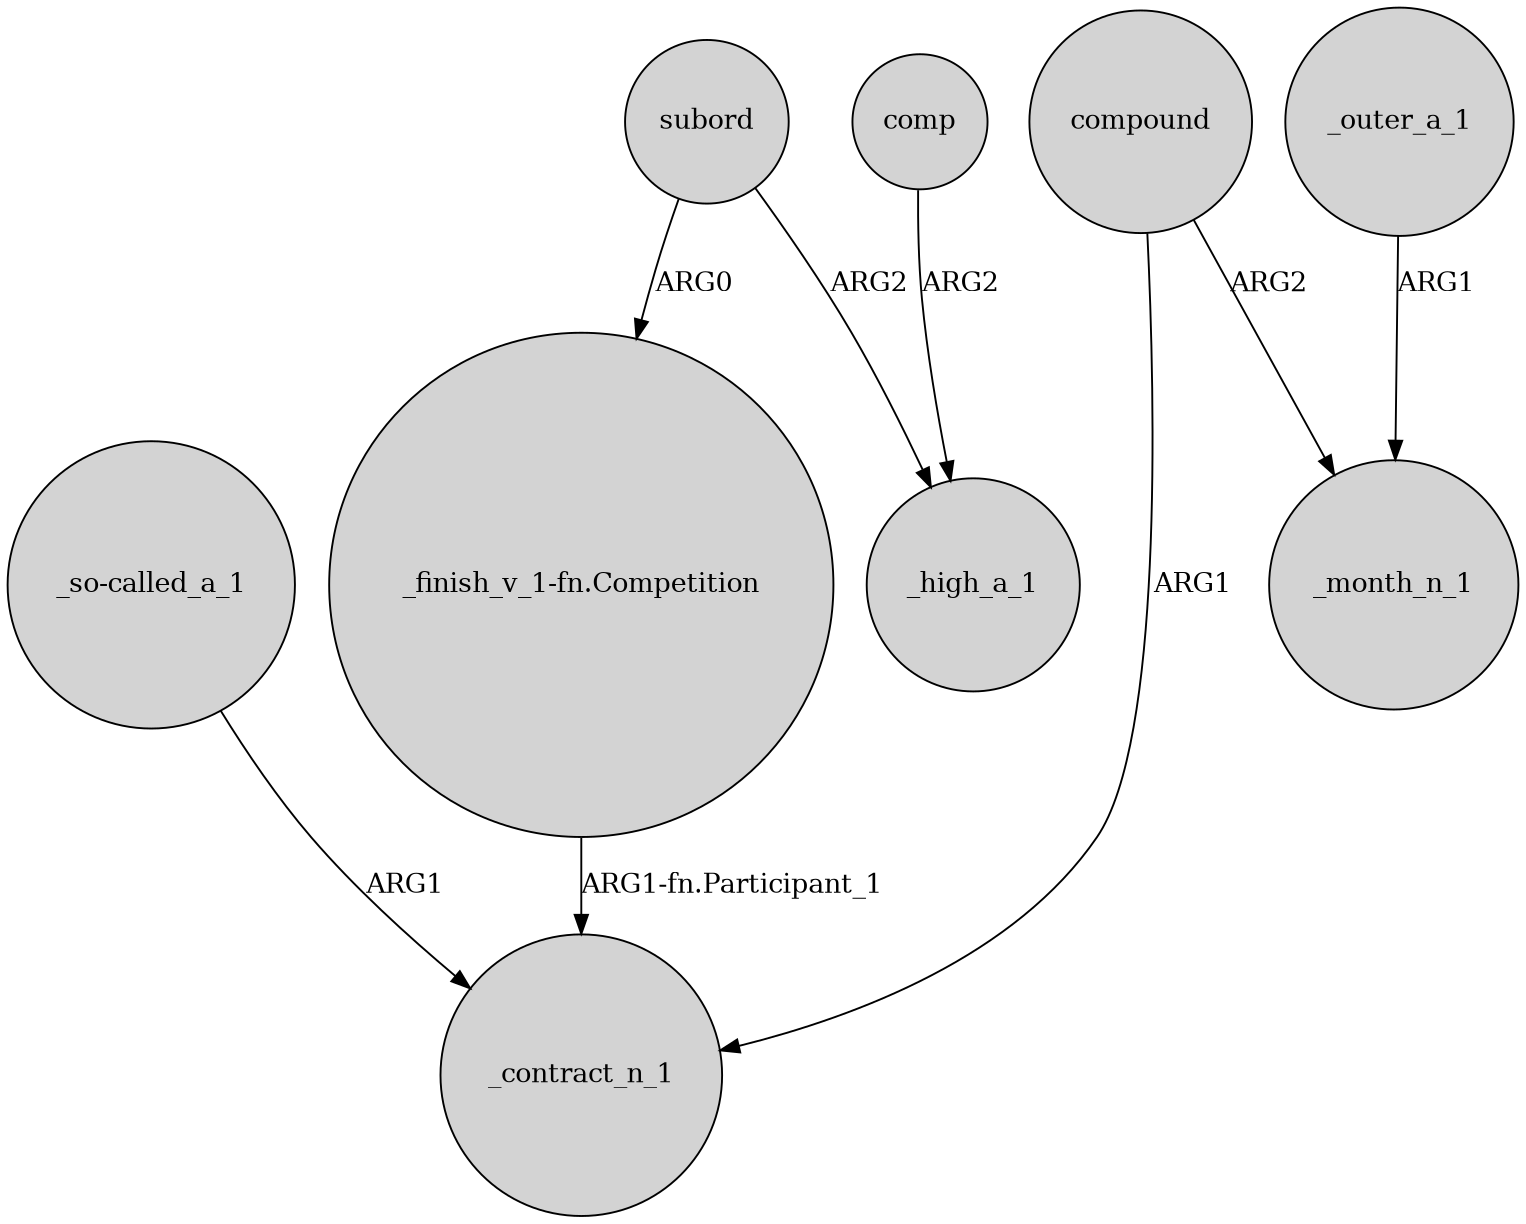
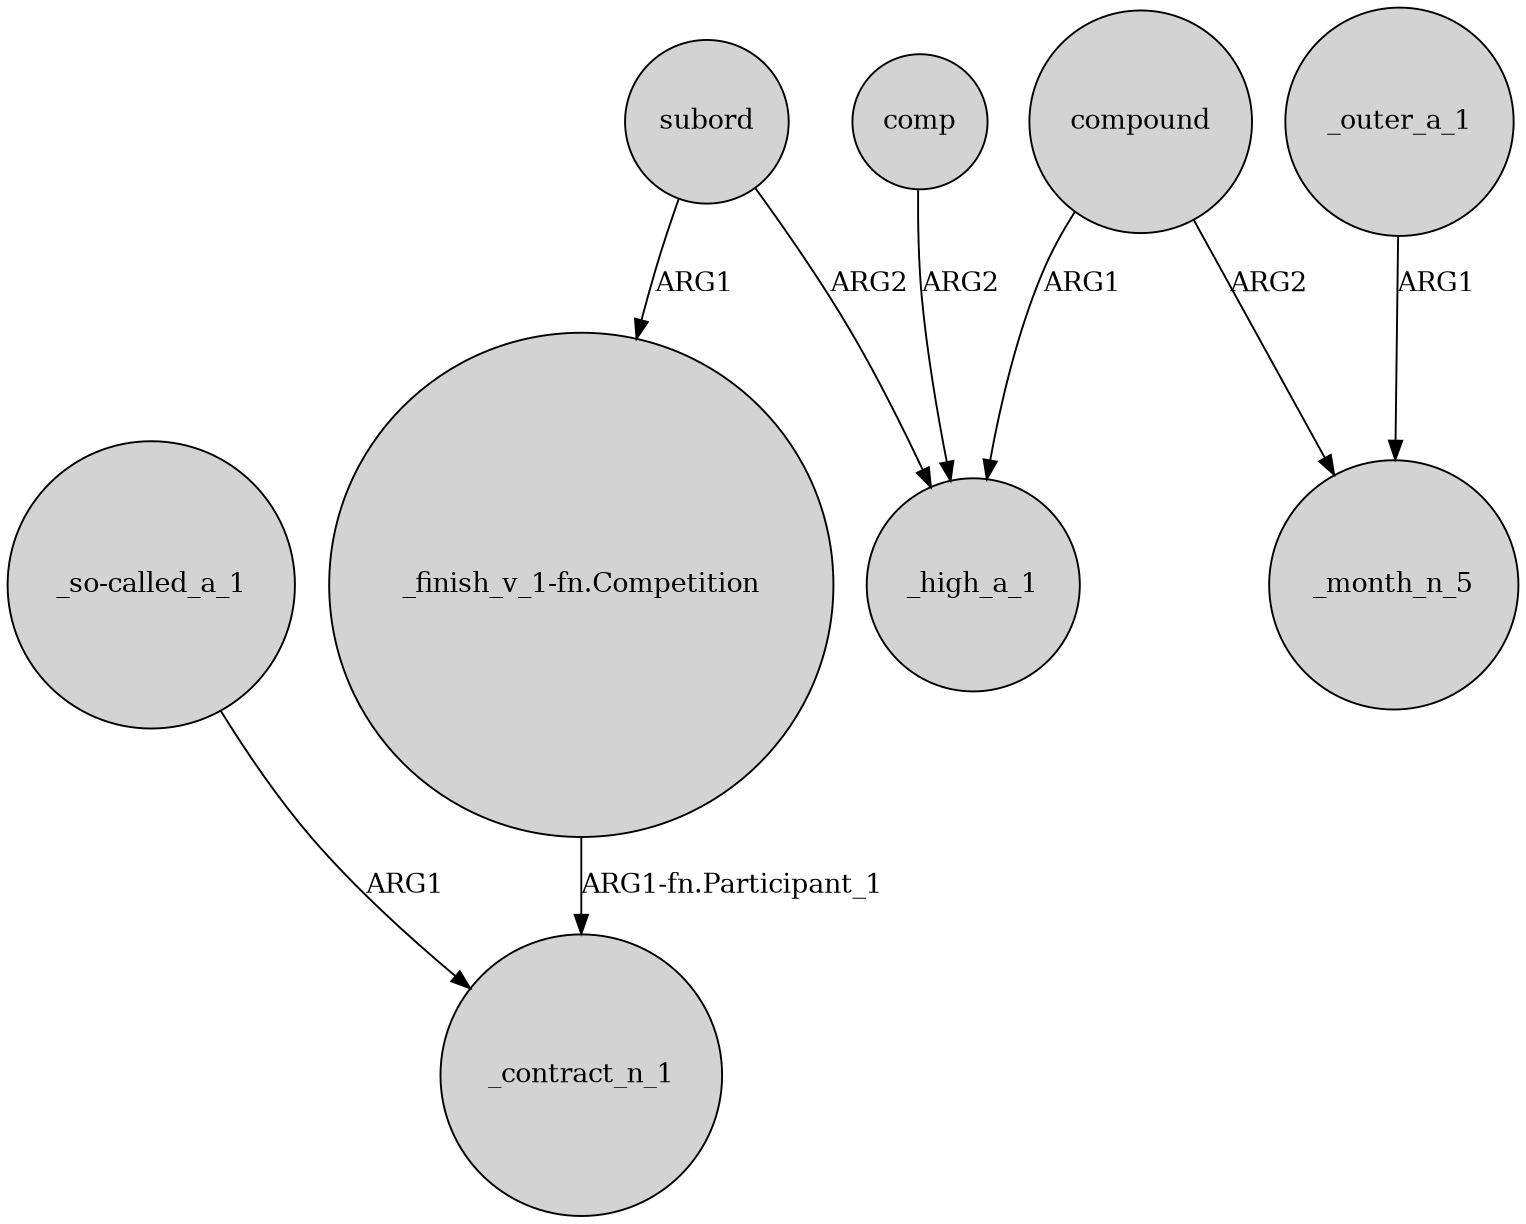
edge "subord" -> "_finish_v_1-fn.Competition": label "ARG0" -> "ARG1"
node "_month_n_1": label "_month_n_1" -> "_month_n_5"
edge "compound" -> "_contract_n_1": now "compound" -> "_high_a_1"
